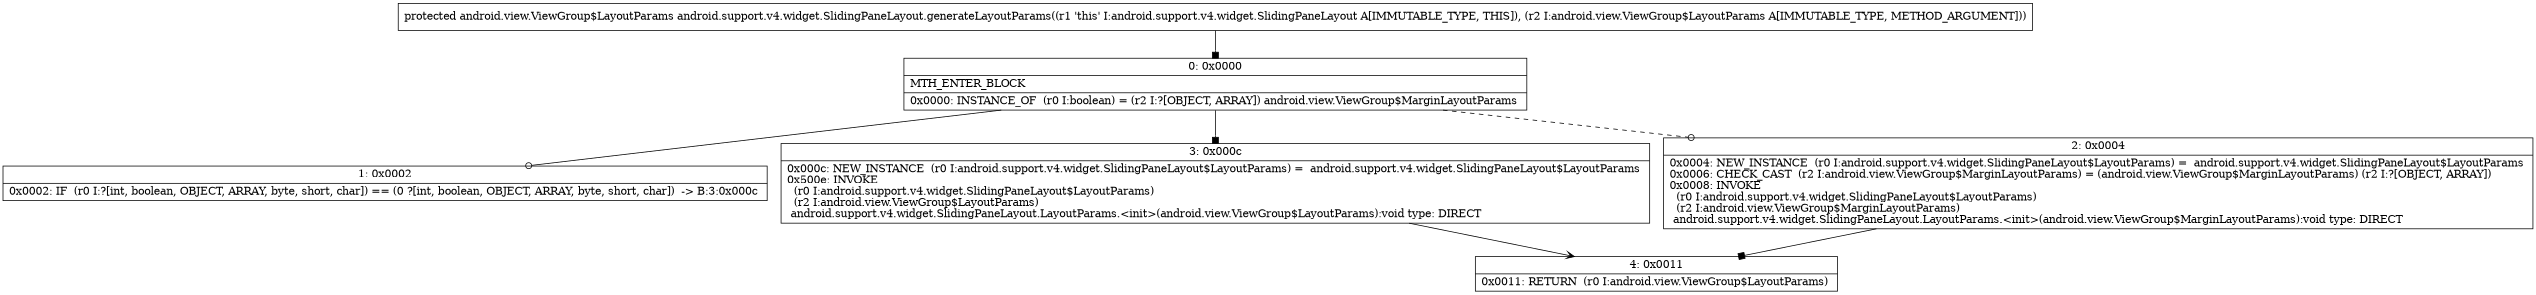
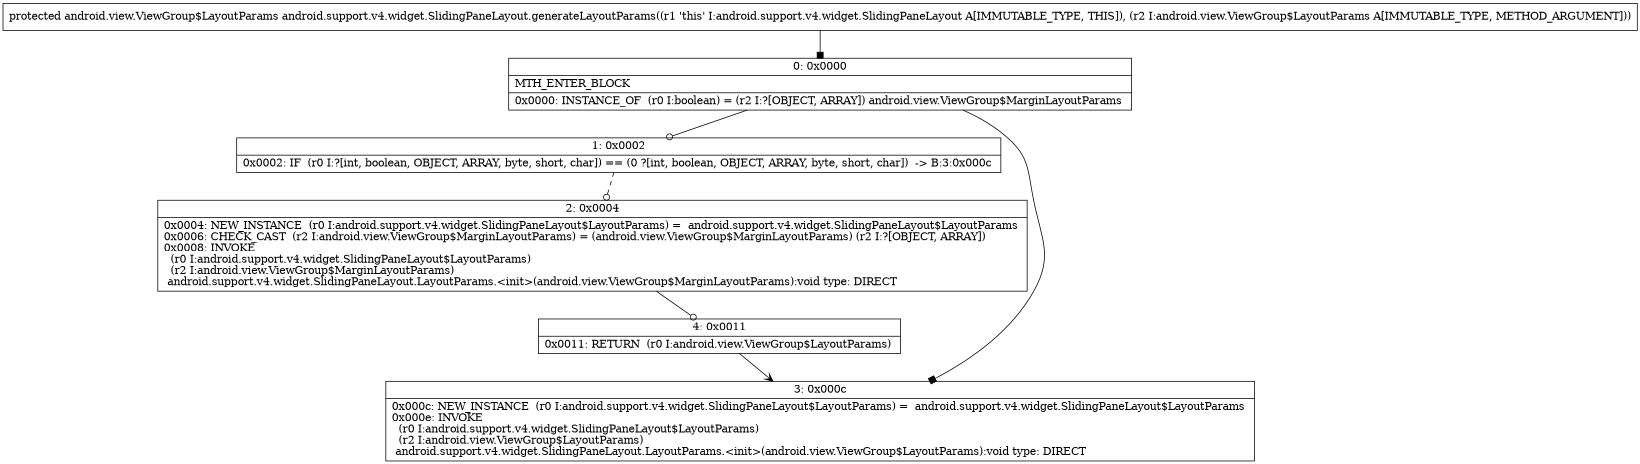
edge "0: 0x0000" -> "2: 0x0004": now "1: 0x0002" -> "2: 0x0004"
node "3: 0x000c": text "0x500e: INVOKE" -> "0x000e: INVOKE"
edge "3: 0x000c" -> "4: 0x0011": reversed
edge "2: 0x0004" -> "4: 0x0011": arrowhead box -> odot
